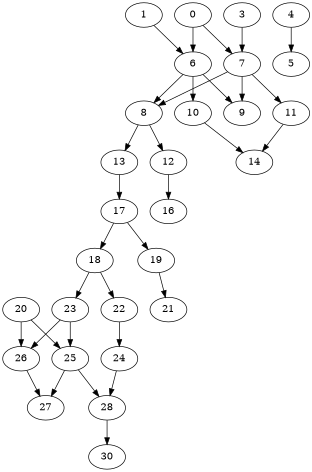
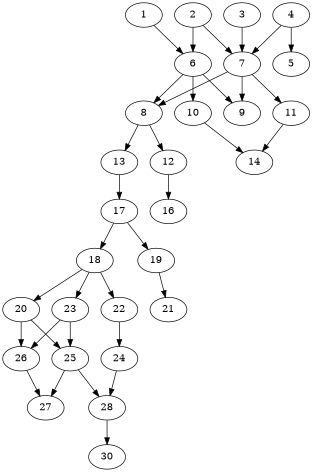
node "0": label "0" -> "2"
edge "4" -> "7": added
edge "18" -> "20": added
